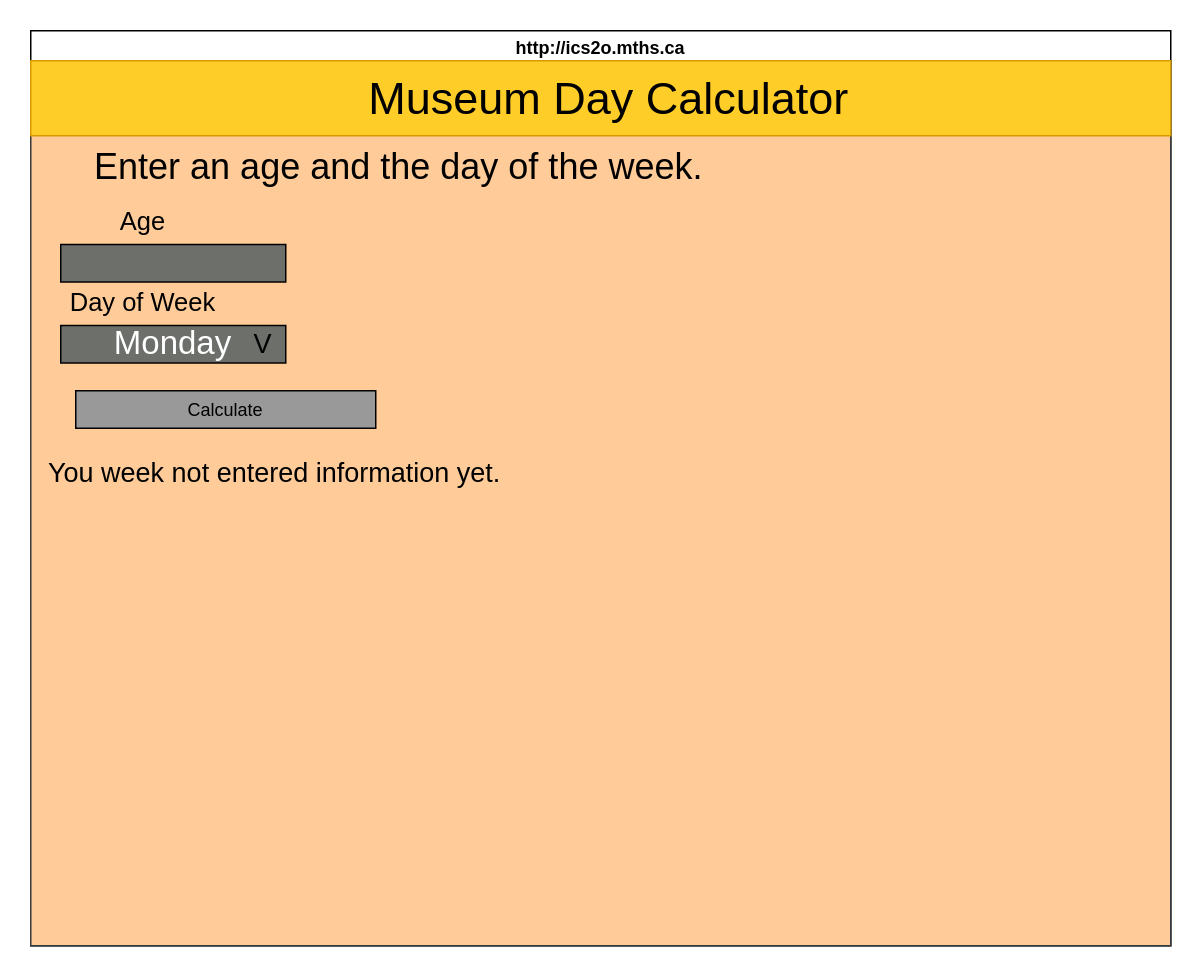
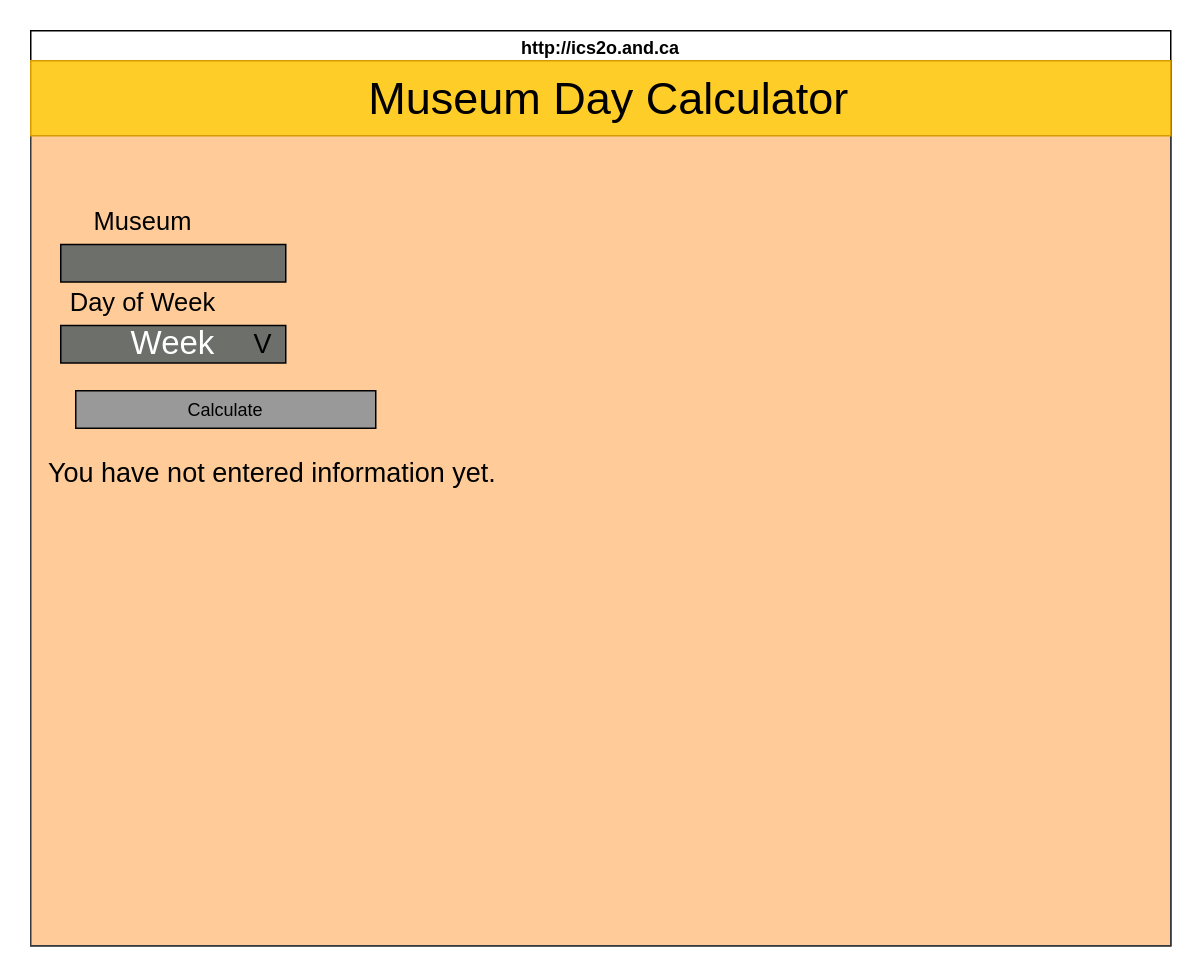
node "http://ics2o.mths.ca": label "http://ics2o.mths.ca" -> "http://ics2o.and.ca"
node "Enter an age and the day of the week.": removed
node "Age": label "Age" -> "Museum"
node "Monday": label "Monday" -> "Week"
node "You week not entered information yet.": label "You week not entered information yet." -> "You have not entered information yet."
